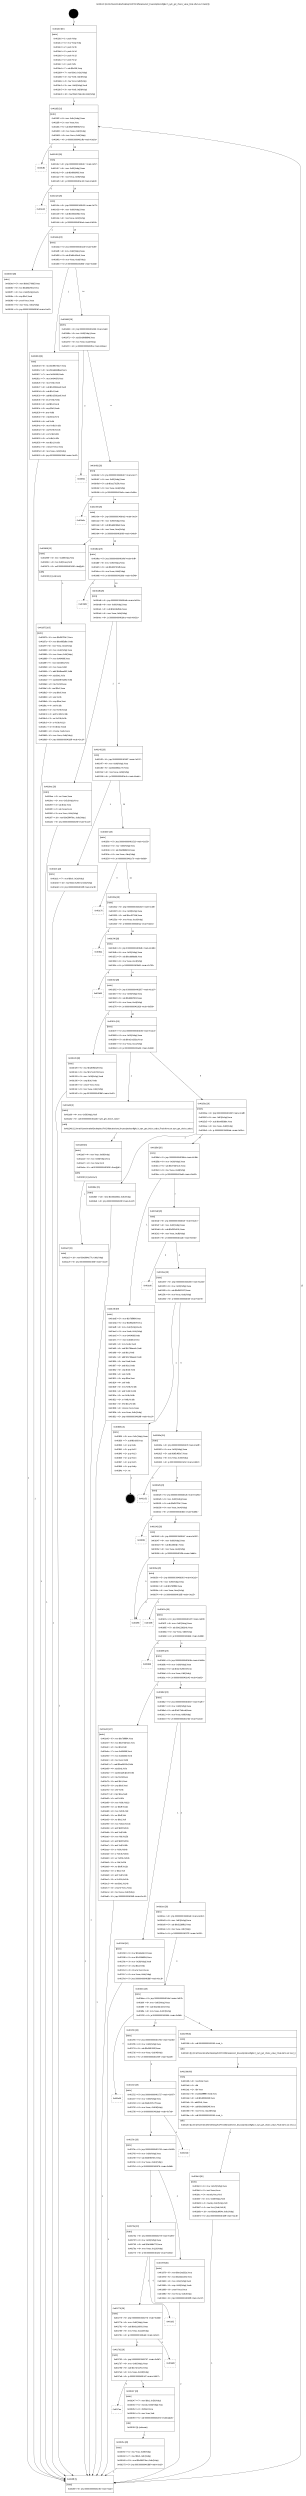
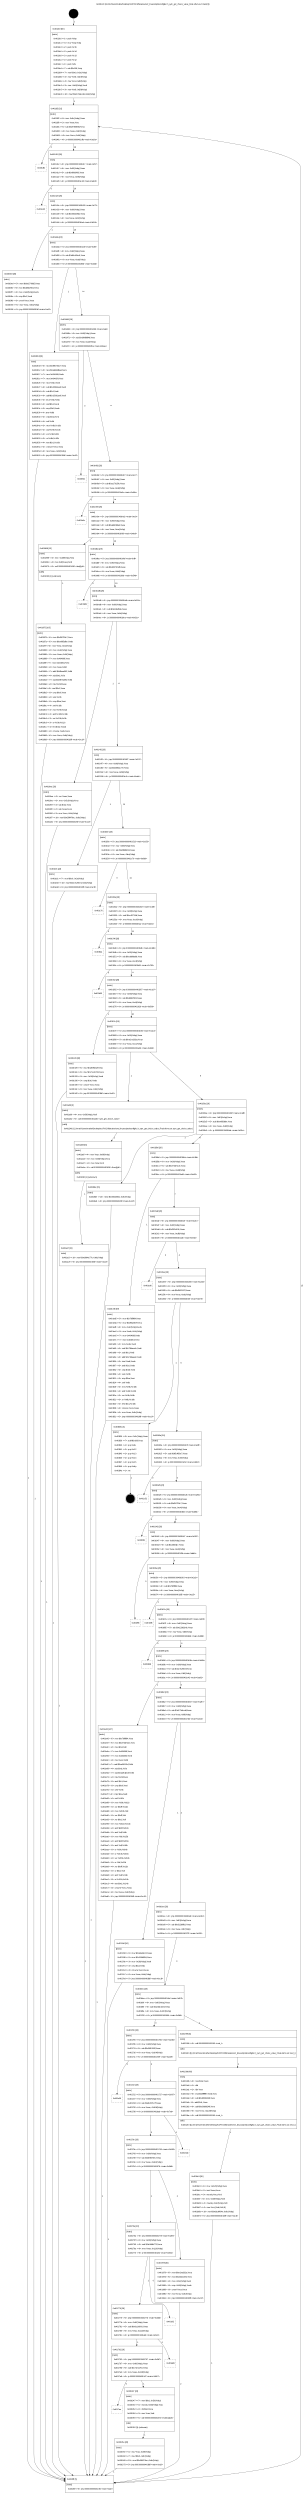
edge "0x40165e [28]" -> "0x401f9b": now "0x40165e [28]" -> "0x40167a [28]"
edge "0x4016ea [28]" -> "0x401e09": now "0x401706 [28]" -> "0x401e09"
